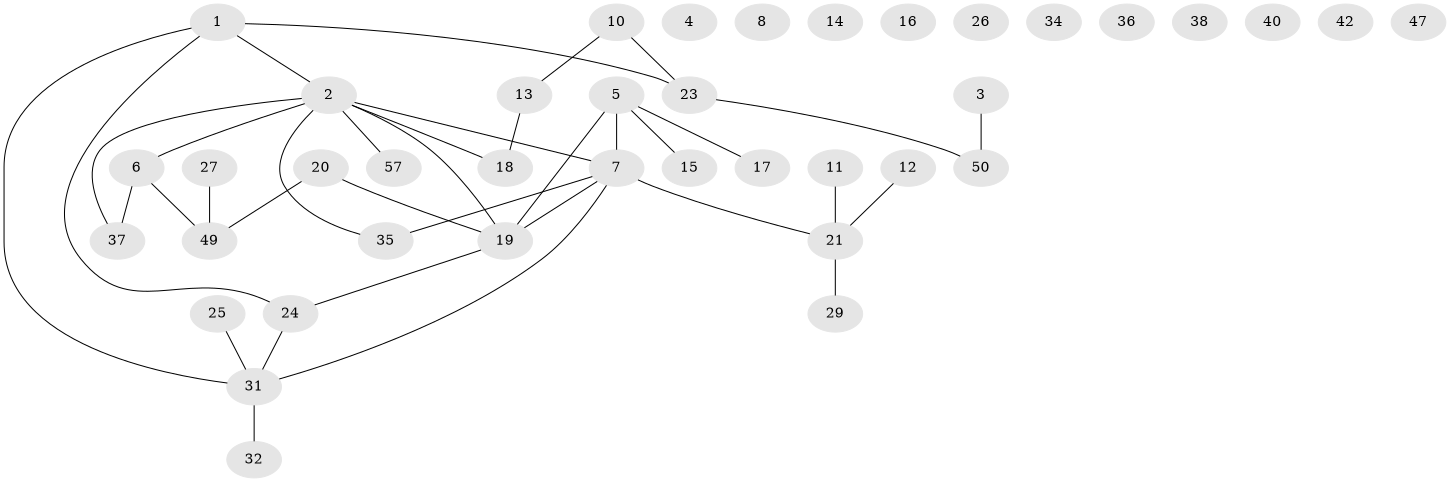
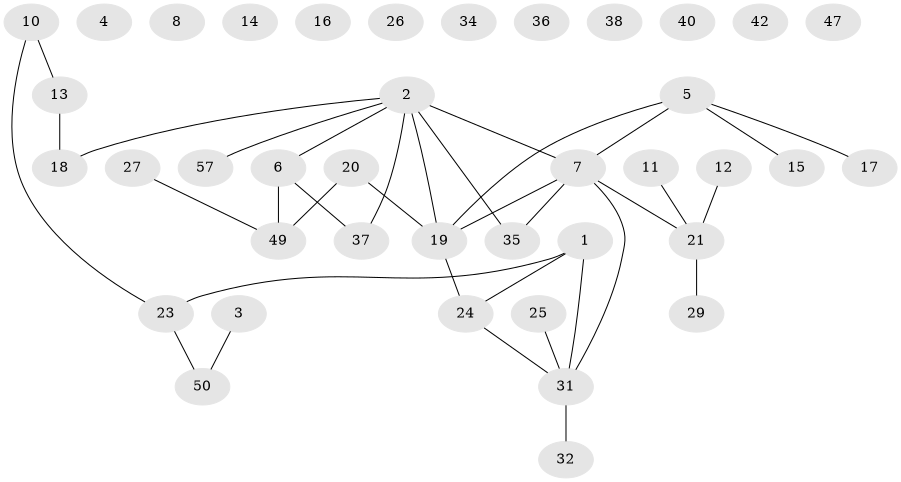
edge "1" -- "2": removed
